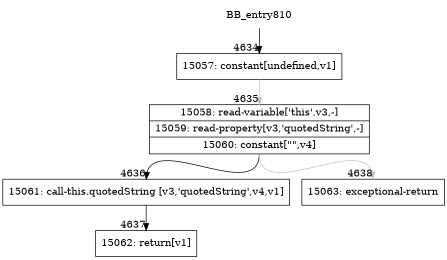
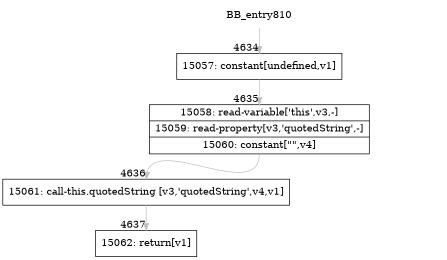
edge "BB_entry810" -> "15057: constant[undefined,v1]": color black -> gray
edge "15058: read-variable['this',v3,-]" -> "15061: call-this.quotedString [v3,'quotedString',v4,v1]": color black -> gray
node "15063: exceptional-return": removed
edge "15061: call-this.quotedString [v3,'quotedString',v4,v1]" -> "15062: return[v1]": color black -> gray
